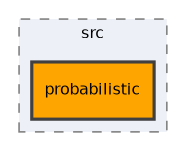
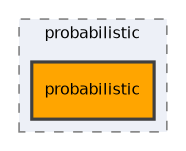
cluster "src": label "src" -> "probabilistic"
